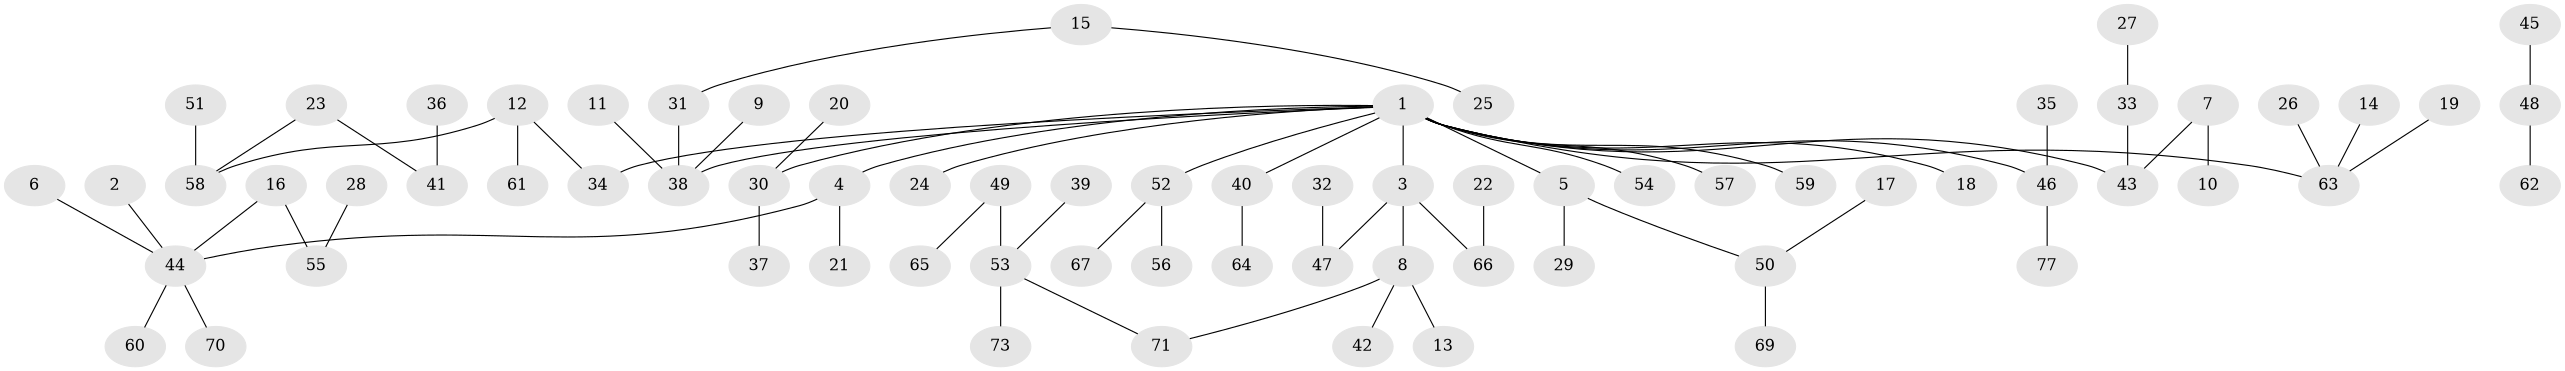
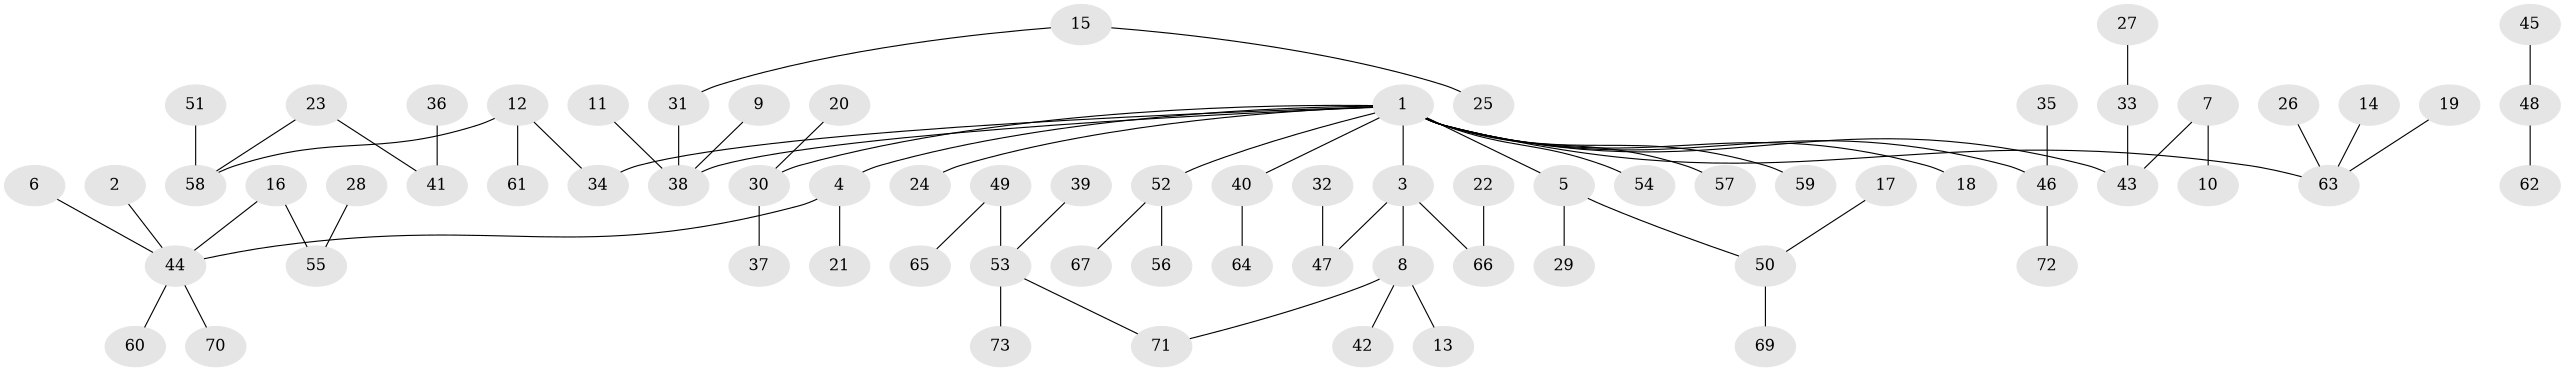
node "77": label "77" -> "72"
